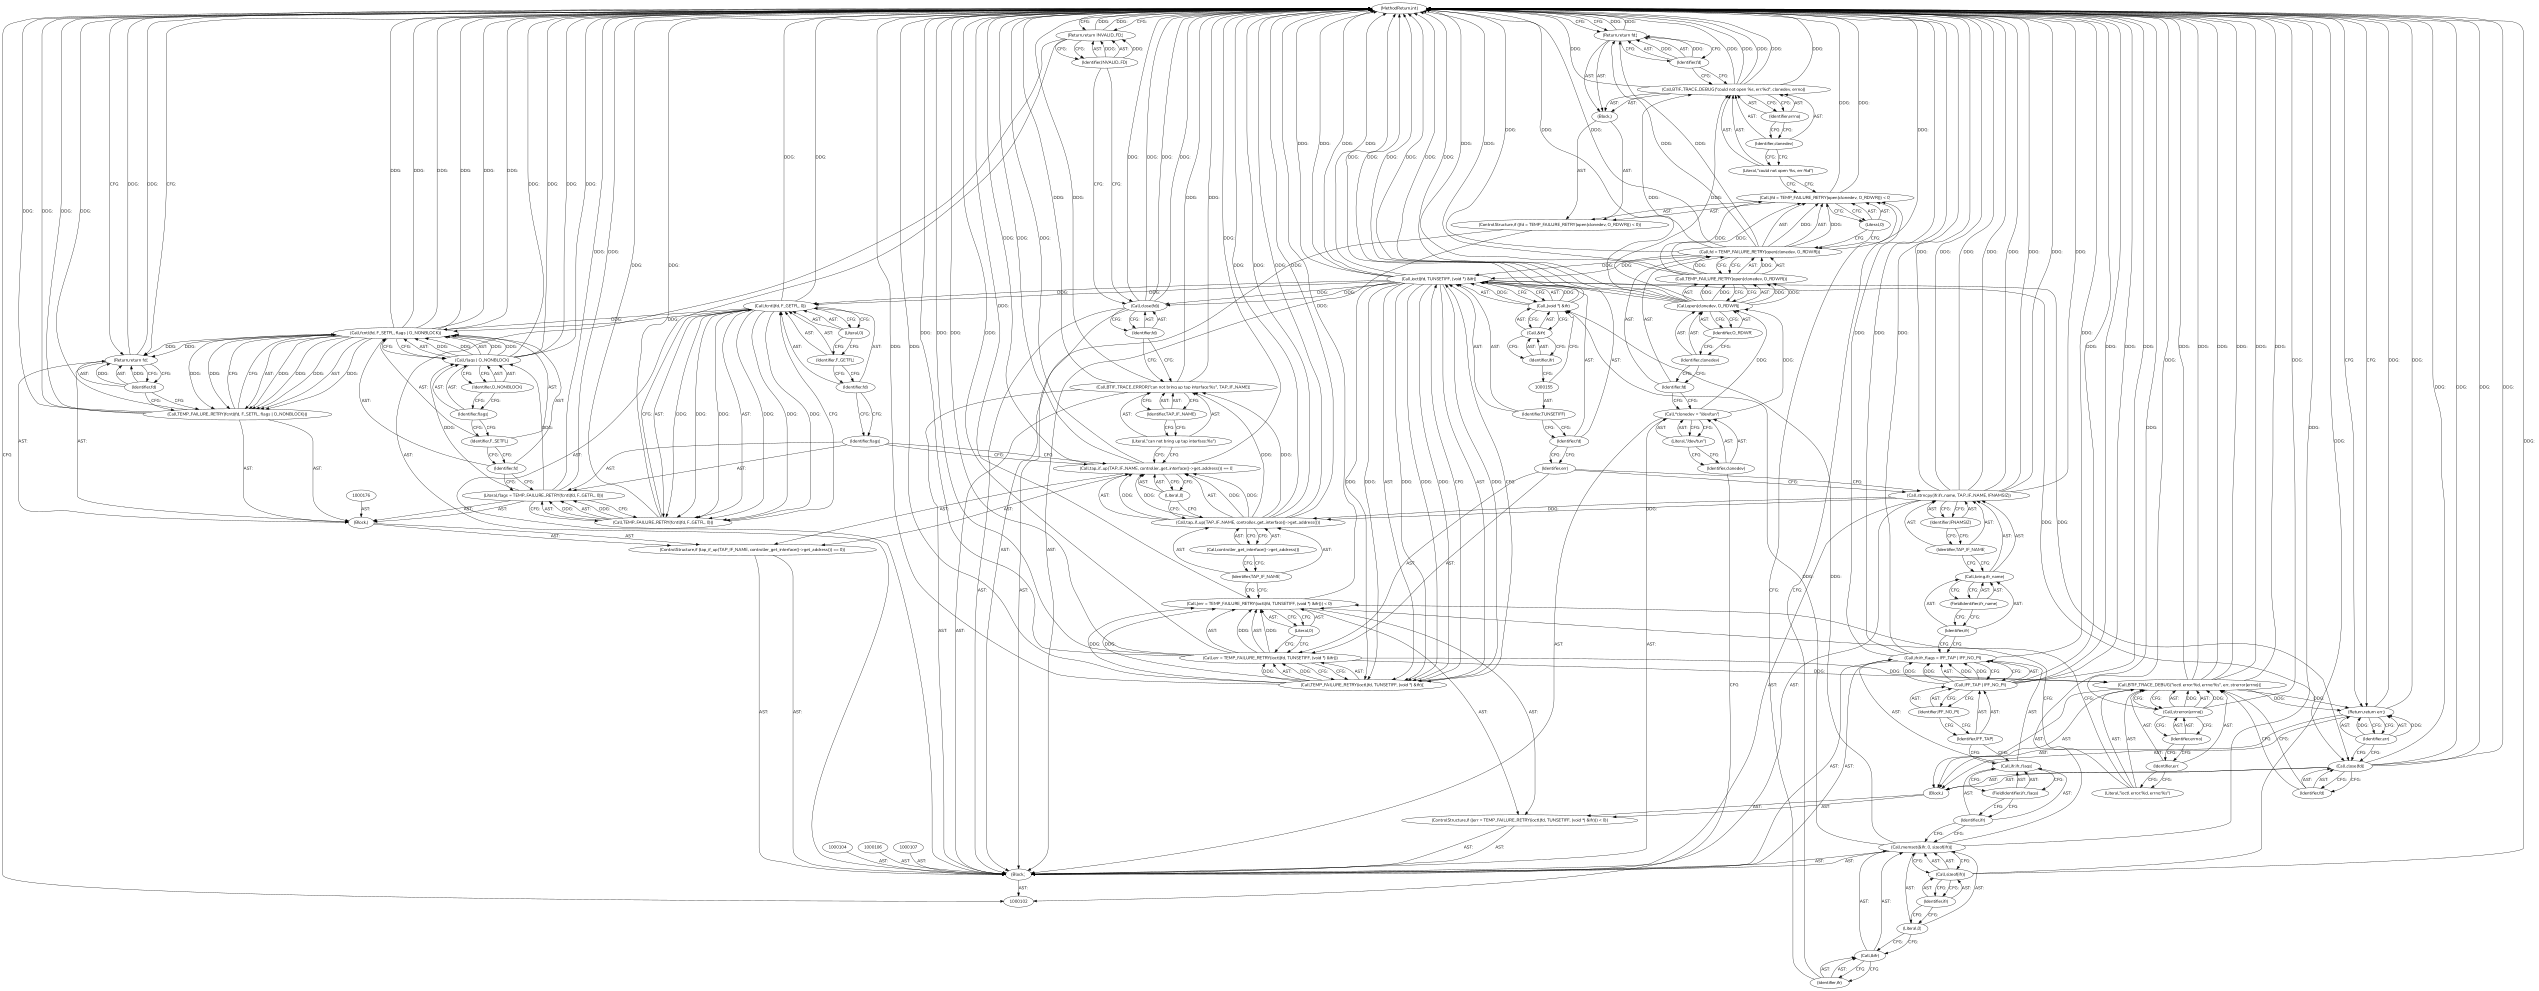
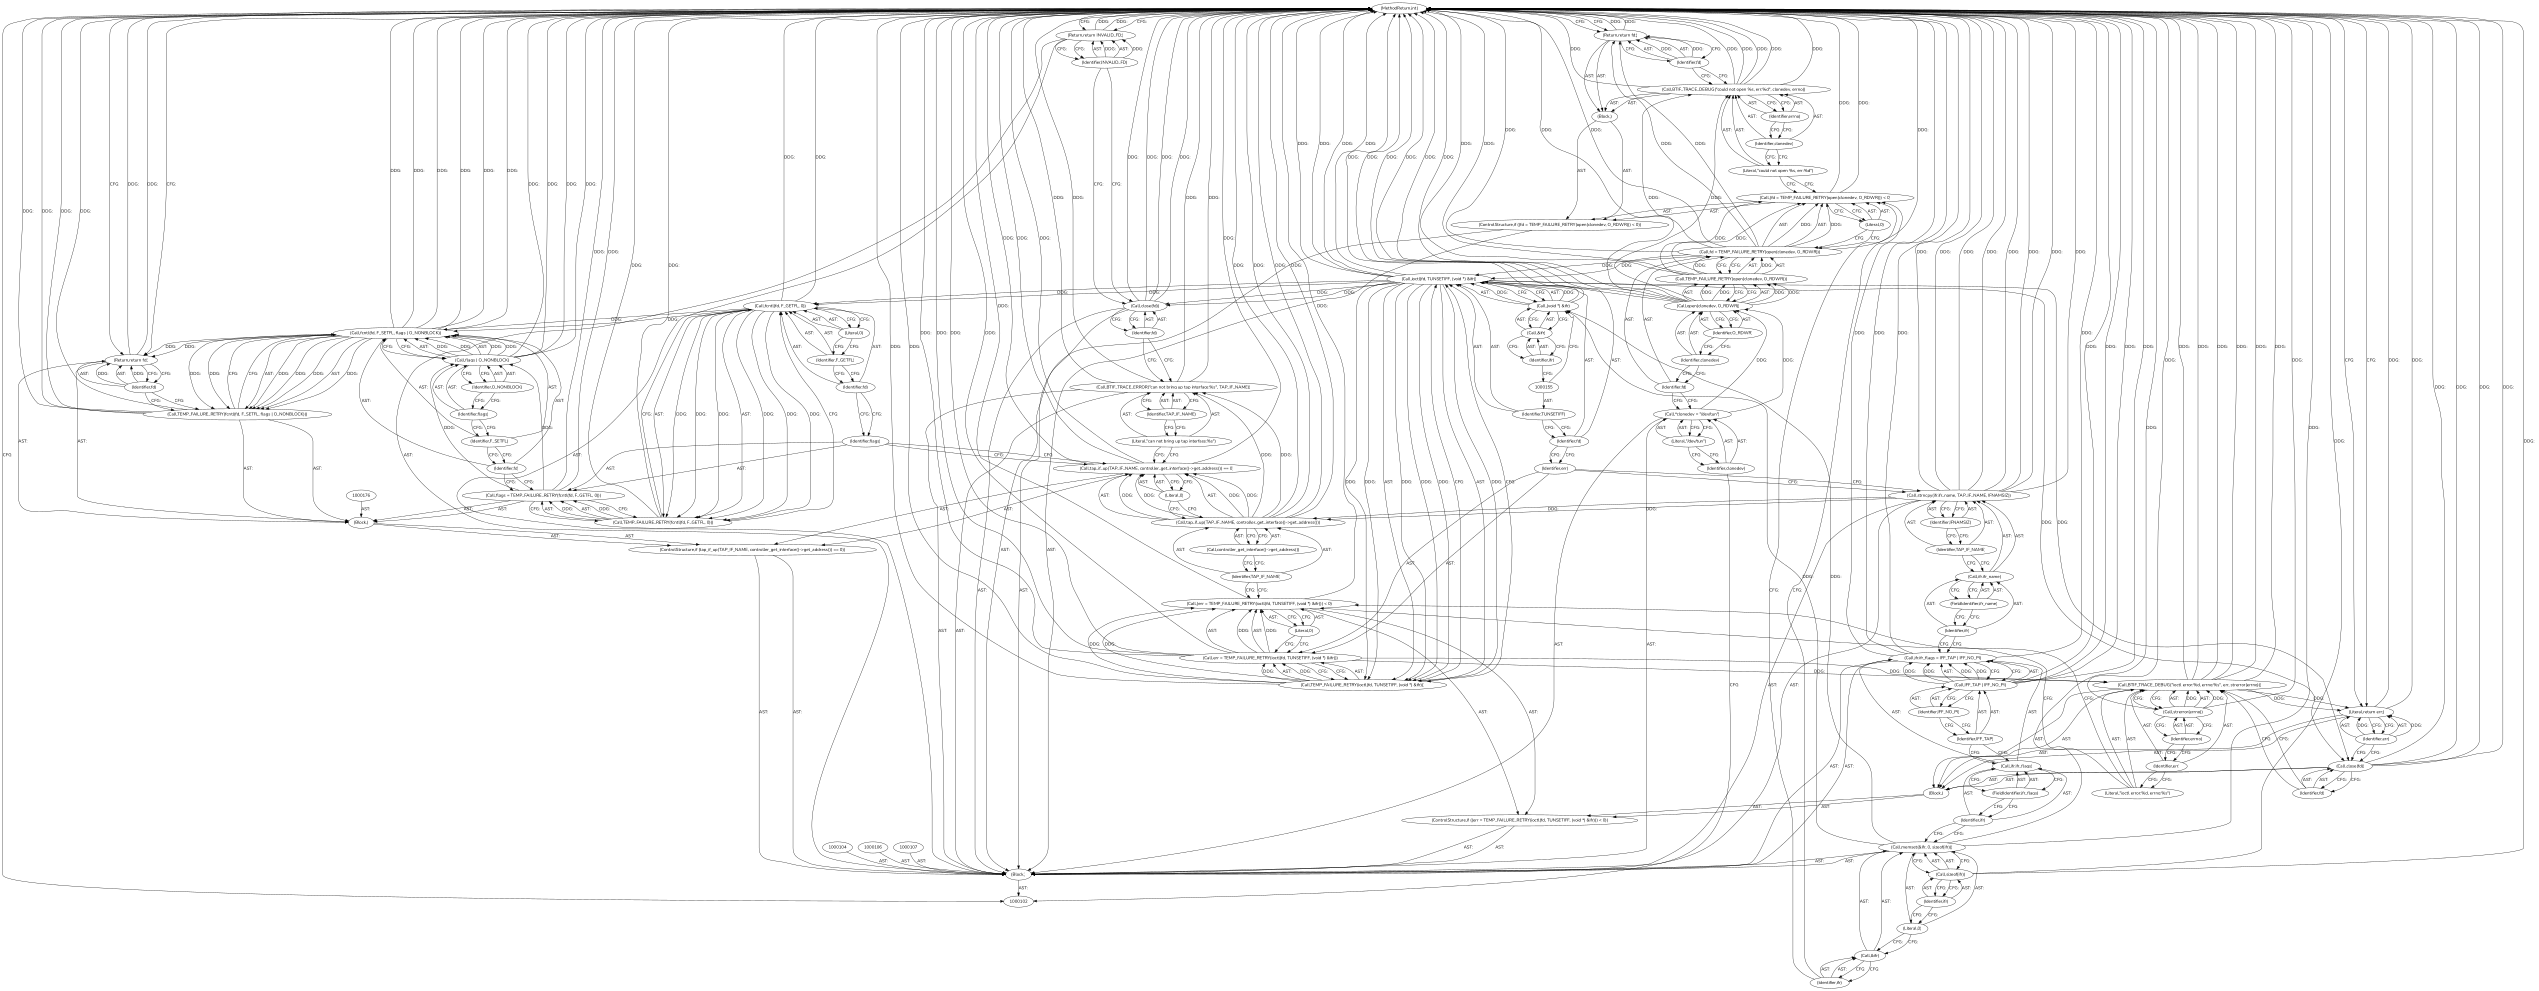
node "(Literal,flags = TEMP_FAILURE_RETRY(fcntl(fd, F_GETFL, 0)))": label "(Literal,flags = TEMP_FAILURE_RETRY(fcntl(fd, F_GETFL, 0)))" -> "(Call,flags = TEMP_FAILURE_RETRY(fcntl(fd, F_GETFL, 0)))"
node "(Call,bring.ifr_name)": label "(Call,bring.ifr_name)" -> "(Call,ifr.ifr_name)"
node "(Return,return err;)": label "(Return,return err;)" -> "(Literal,return err;)"
